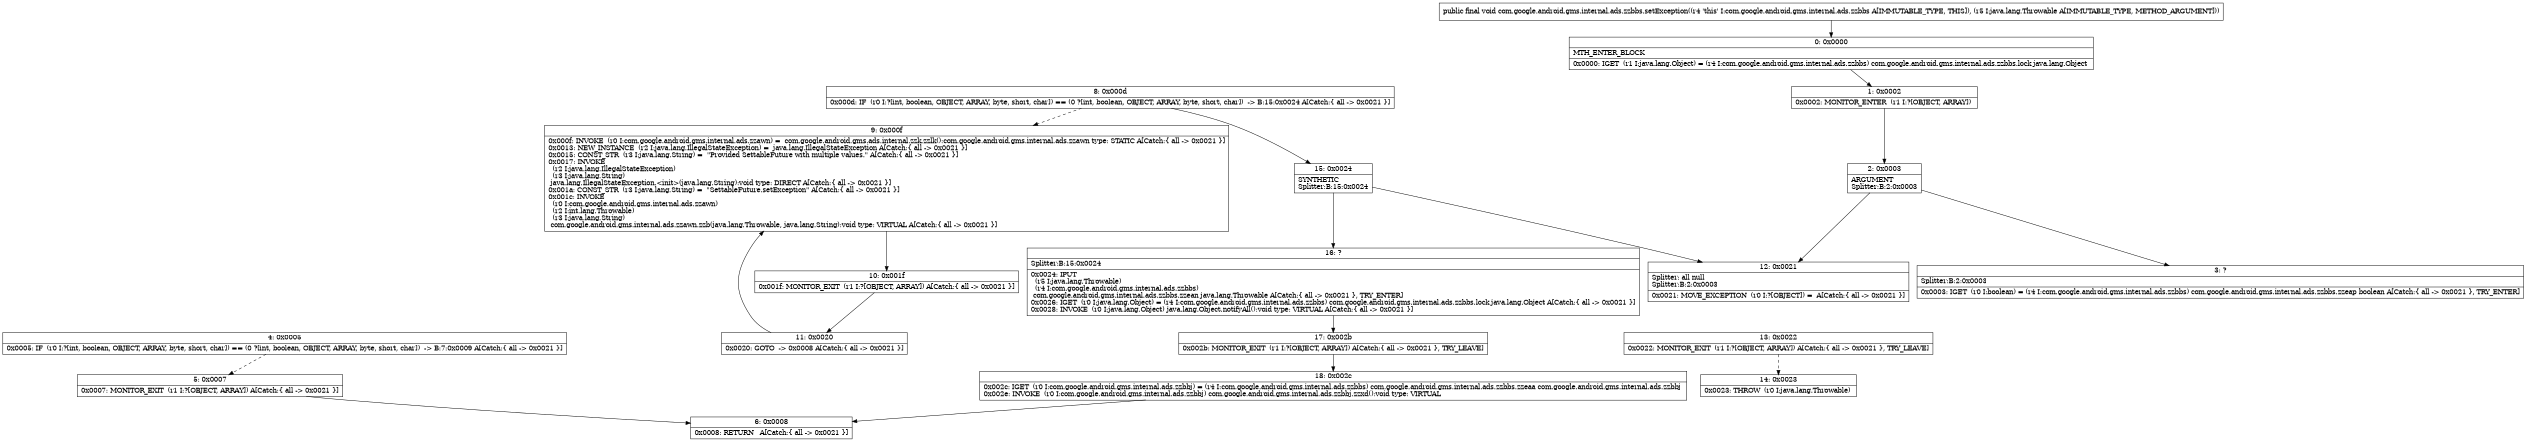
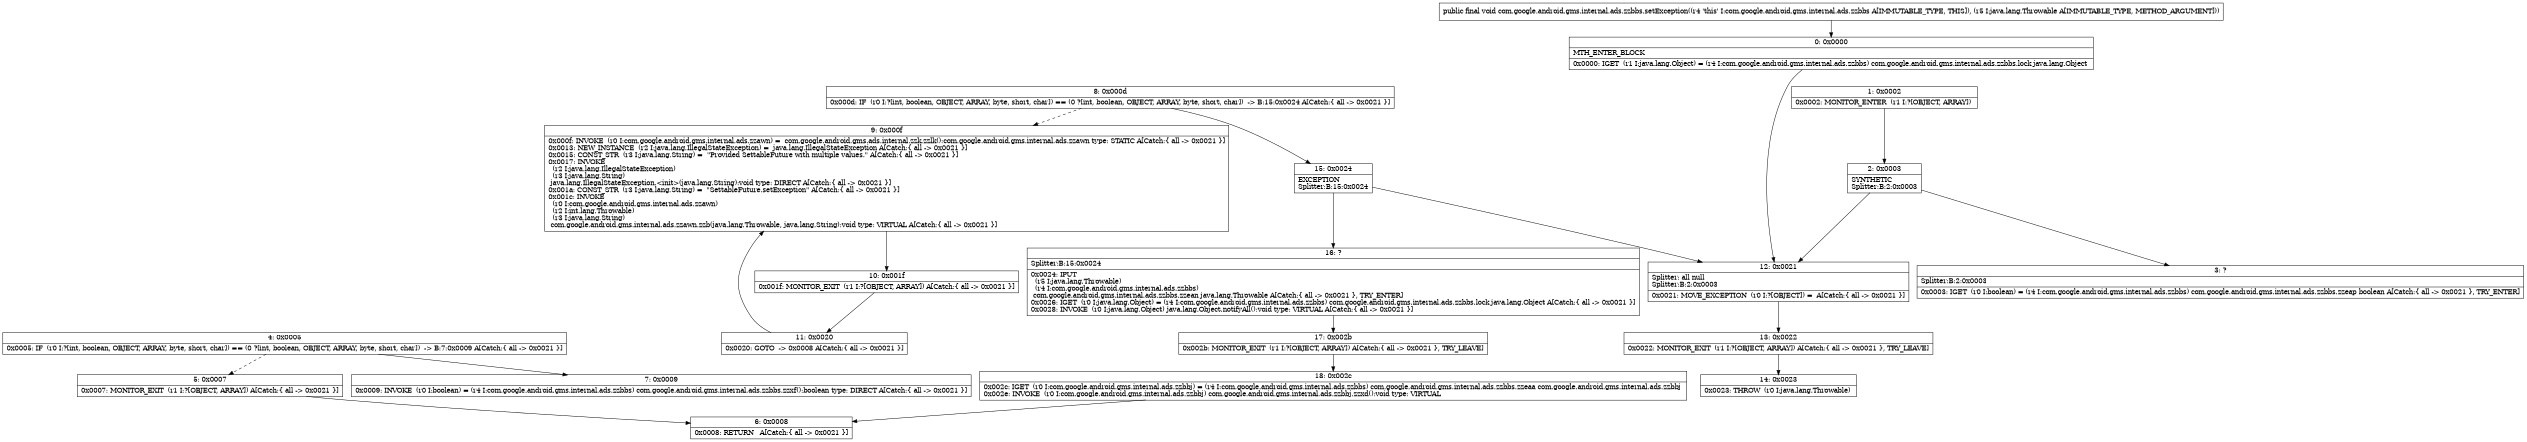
edge "0: 0x0000" -> "1: 0x0002": now "0: 0x0000" -> "12: 0x0021"
node "15: 0x0024": text "SYNTHETIC" -> "EXCEPTION"
node "2: 0x0003": text "ARGUMENT" -> "SYNTHETIC"
edge "12: 0x0021" -> "13: 0x0022": added
edge "13: 0x0022" -> "14: 0x0023": style dashed -> solid
node "7: 0x0009": added
